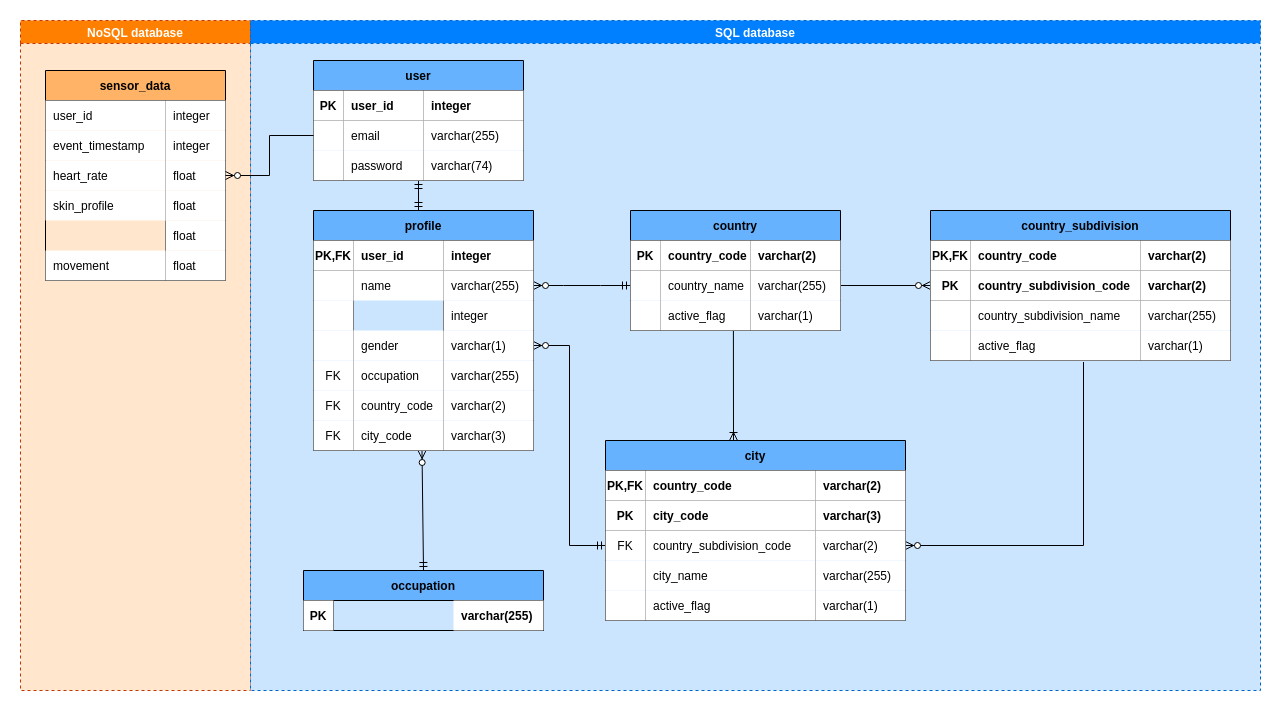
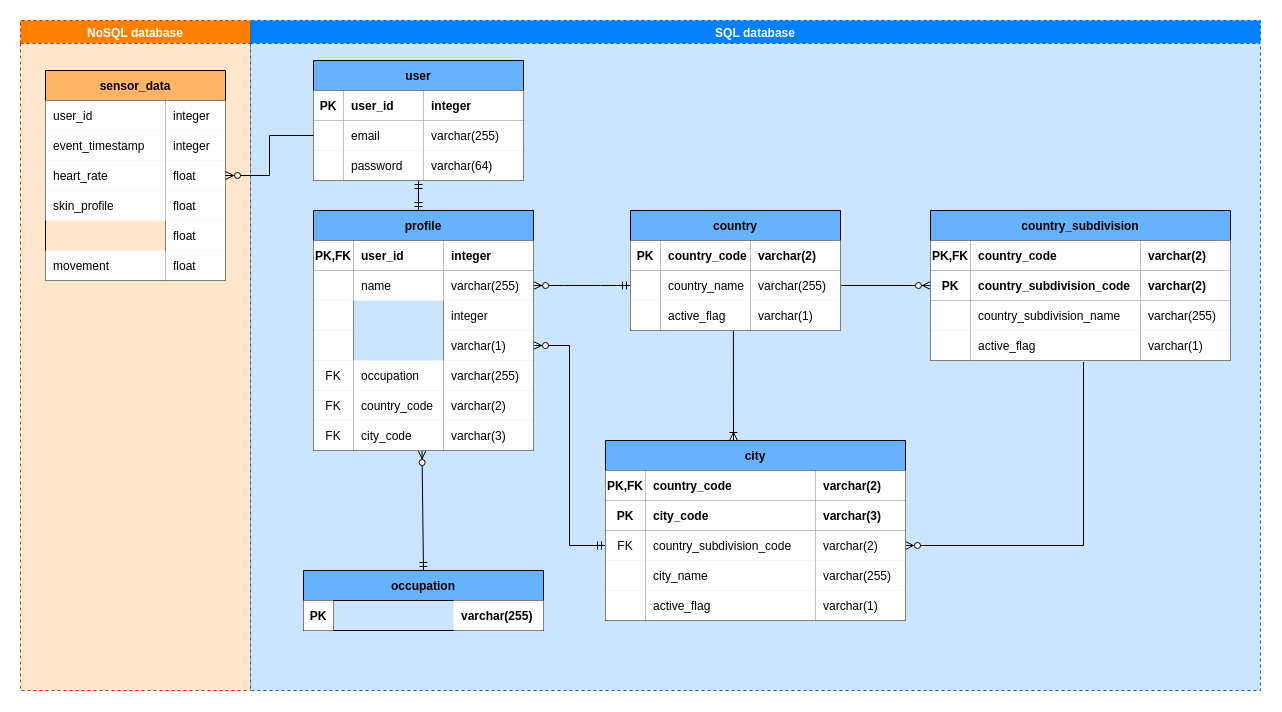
node "varchar(74)": label "varchar(74)" -> "varchar(64)"
node "gender": removed
